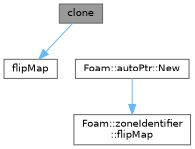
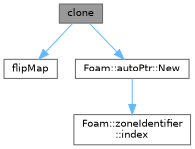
edge "clone" -> "Foam::autoPtr::New": added
node "Foam::zoneIdentifier ::flipMap": label "Foam::zoneIdentifier ::flipMap" -> "Foam::zoneIdentifier ::index"
